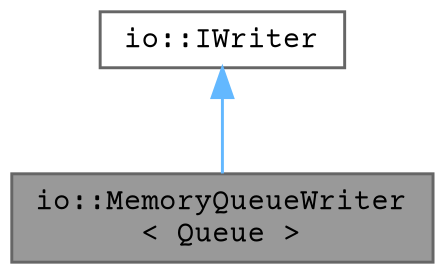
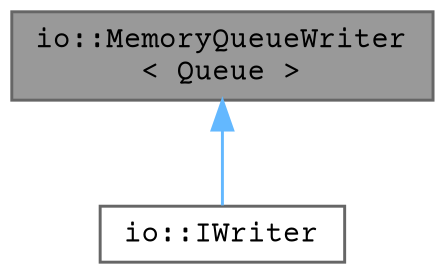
edge "io::MemoryQueueWriter < Queue >" -> "io::IWriter": reversed
